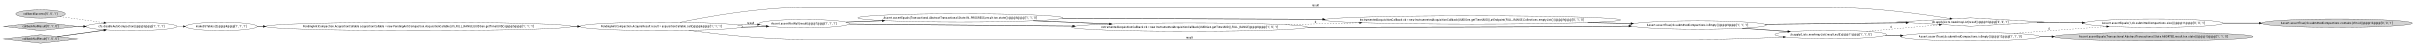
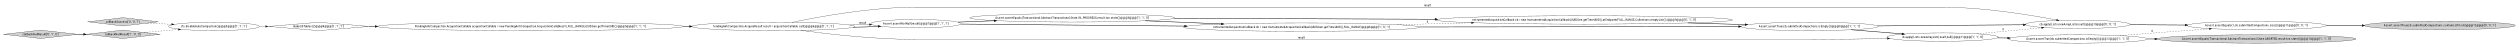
node "callbackSuccess['0', '0', '1']": shape ellipse -> diamond
node "cb.apply(Lists.newArrayList(result))@@@10@@@['0', '0', '1']": shape diamond -> ellipse
edge "callbackNullResult['0', '1', '0']" -> "cfs.disableAutoCompaction()@@@3@@@['1', '1', '1']": now "callbackNullResult['0', '1', '0']" -> "callbackNullResult['1', '0', '0']"
node "makeSSTables(2)@@@4@@@['1', '1', '1']": shape ellipse -> diamond
edge "callbackNullResult['1', '0', '0']" -> "cfs.disableAutoCompaction()@@@3@@@['1', '1', '1']": style bold -> dashed
